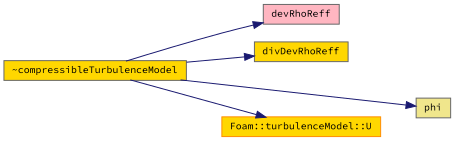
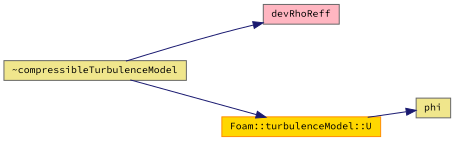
node "divDevRhoReff": removed
node "~compressibleTurbulenceModel": fillcolor gold -> khaki
edge "~compressibleTurbulenceModel" -> "phi": now "Foam::turbulenceModel::U" -> "phi"
